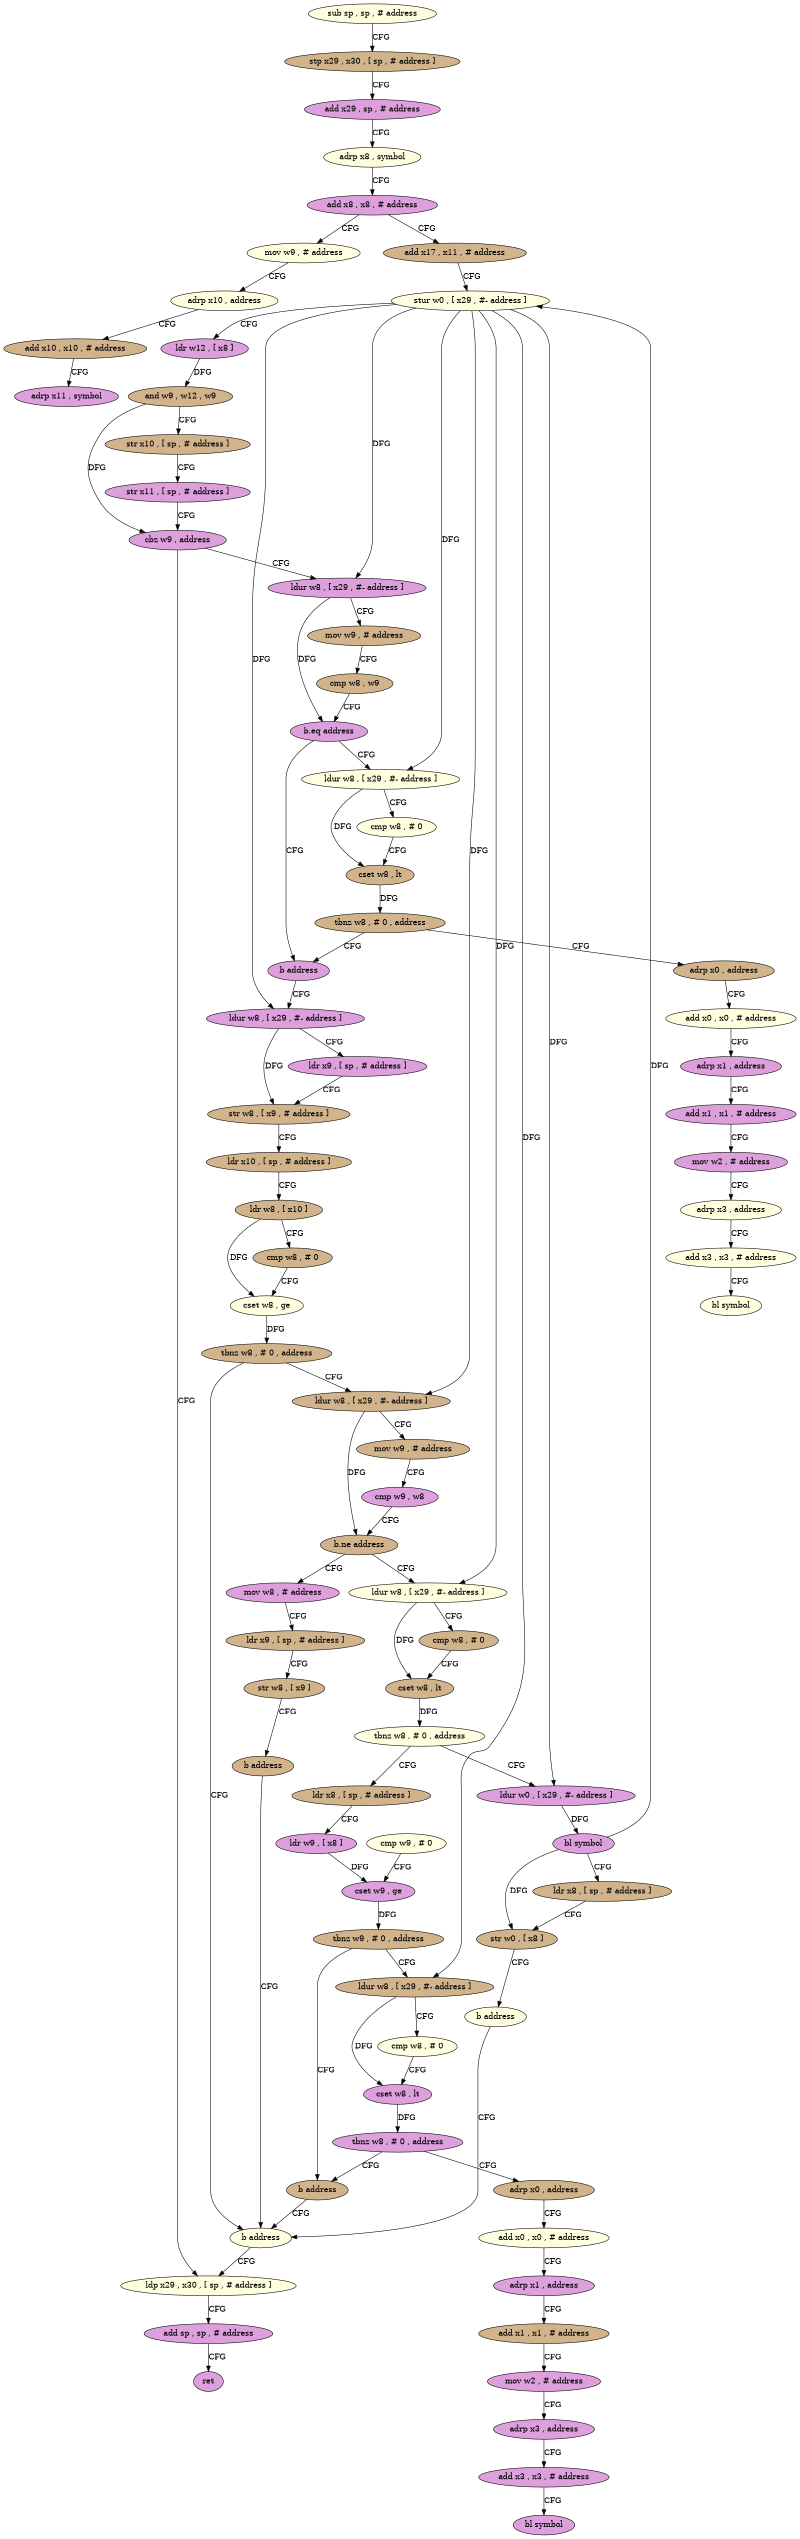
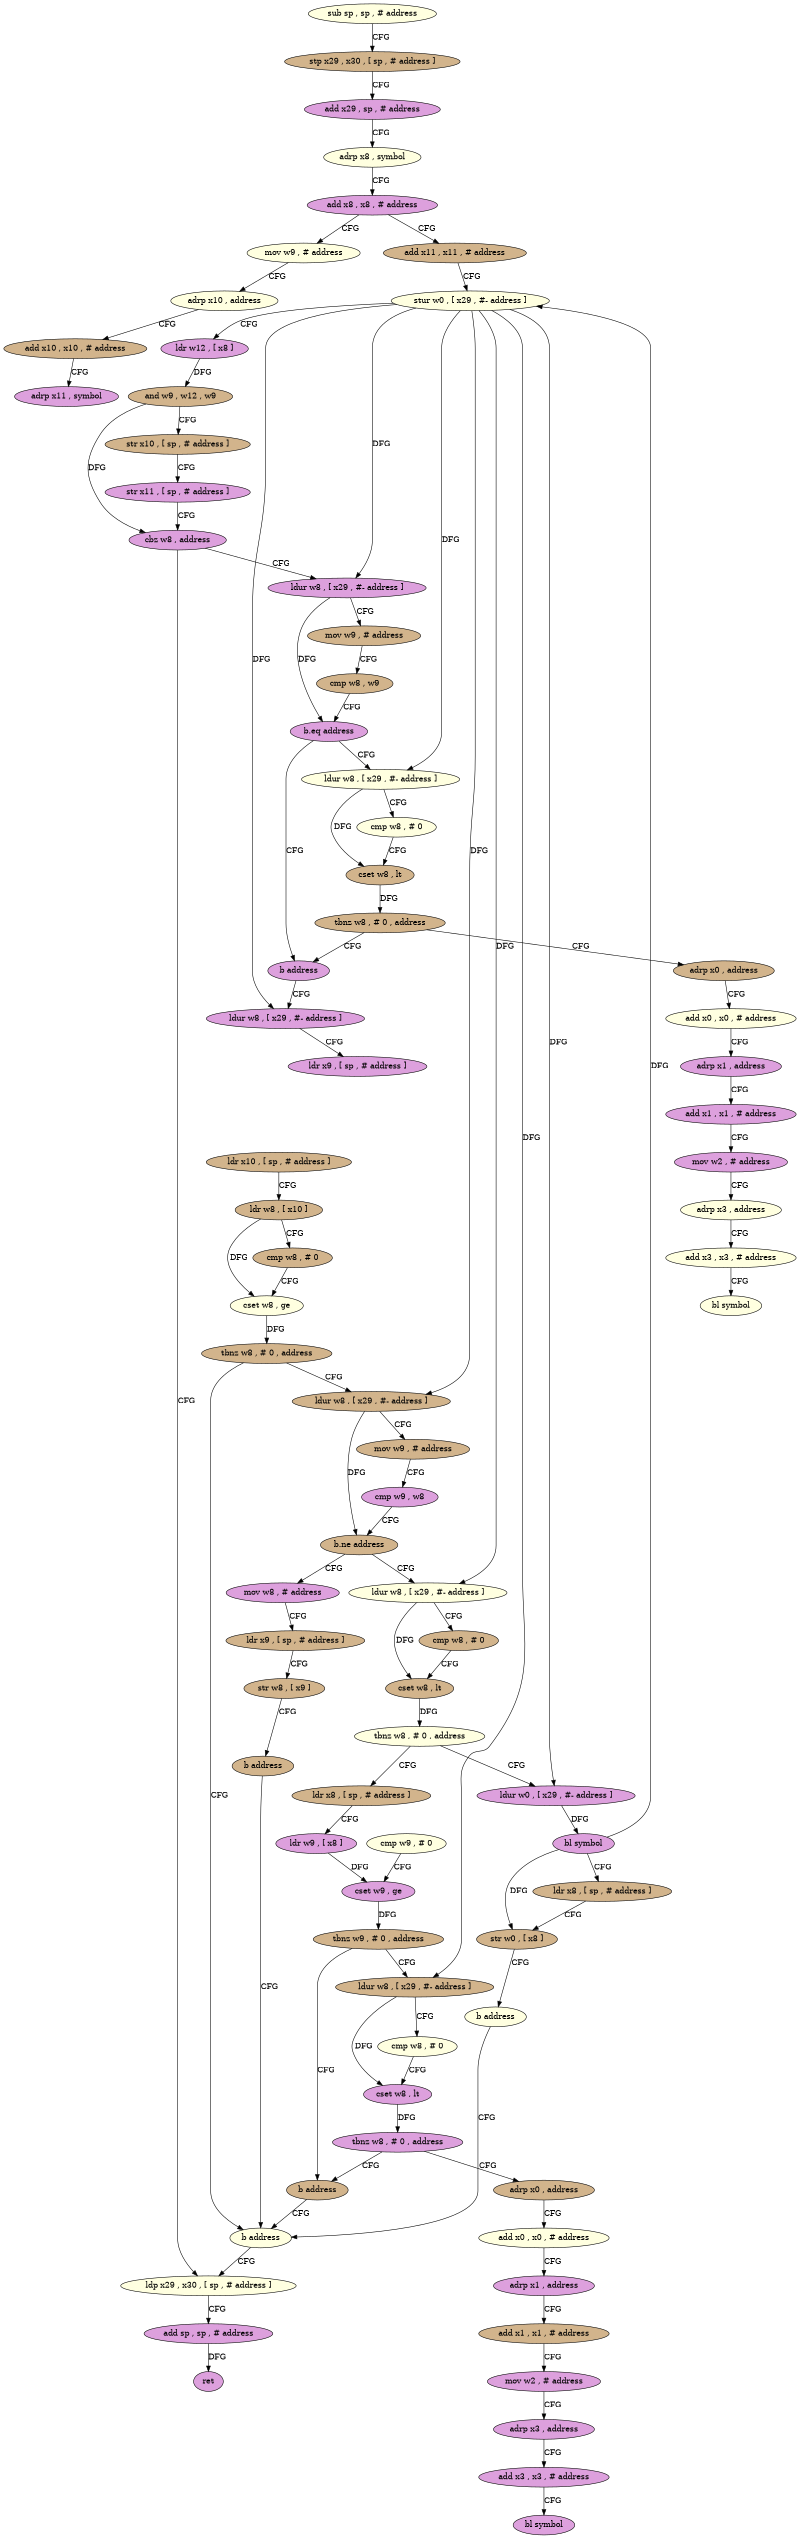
node "add x17 , x11 , # address": label "add x17 , x11 , # address" -> "add x11 , x11 , # address"
node "cbz w9 , address": label "cbz w9 , address" -> "cbz w8 , address"
node "str w8 , [ x9 , # address ]": removed
edge "add sp , sp , # address" -> "ret": label "CFG" -> "DFG"
